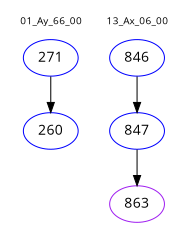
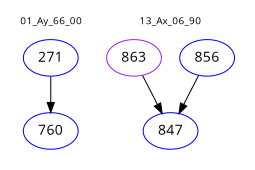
cluster "13_Ax_06_00": label "13_Ax_06_00" -> "13_Ax_06_90"
node "846": label "846" -> "856"
node "260": label "260" -> "760"
edge "847" -> "863": reversed
